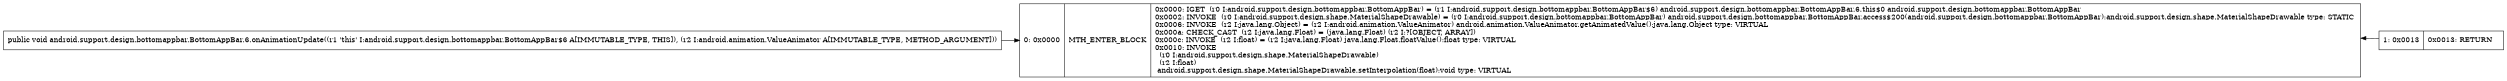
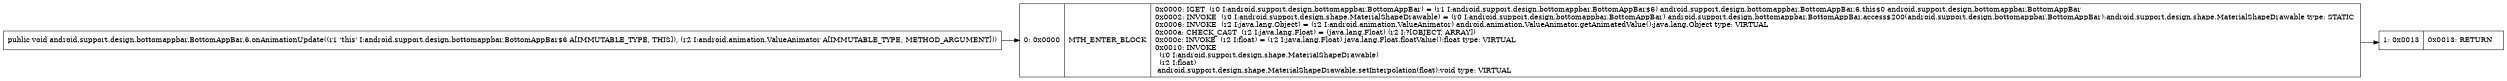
edge "1: 0x0013" -> "0: 0x0000": reversed
